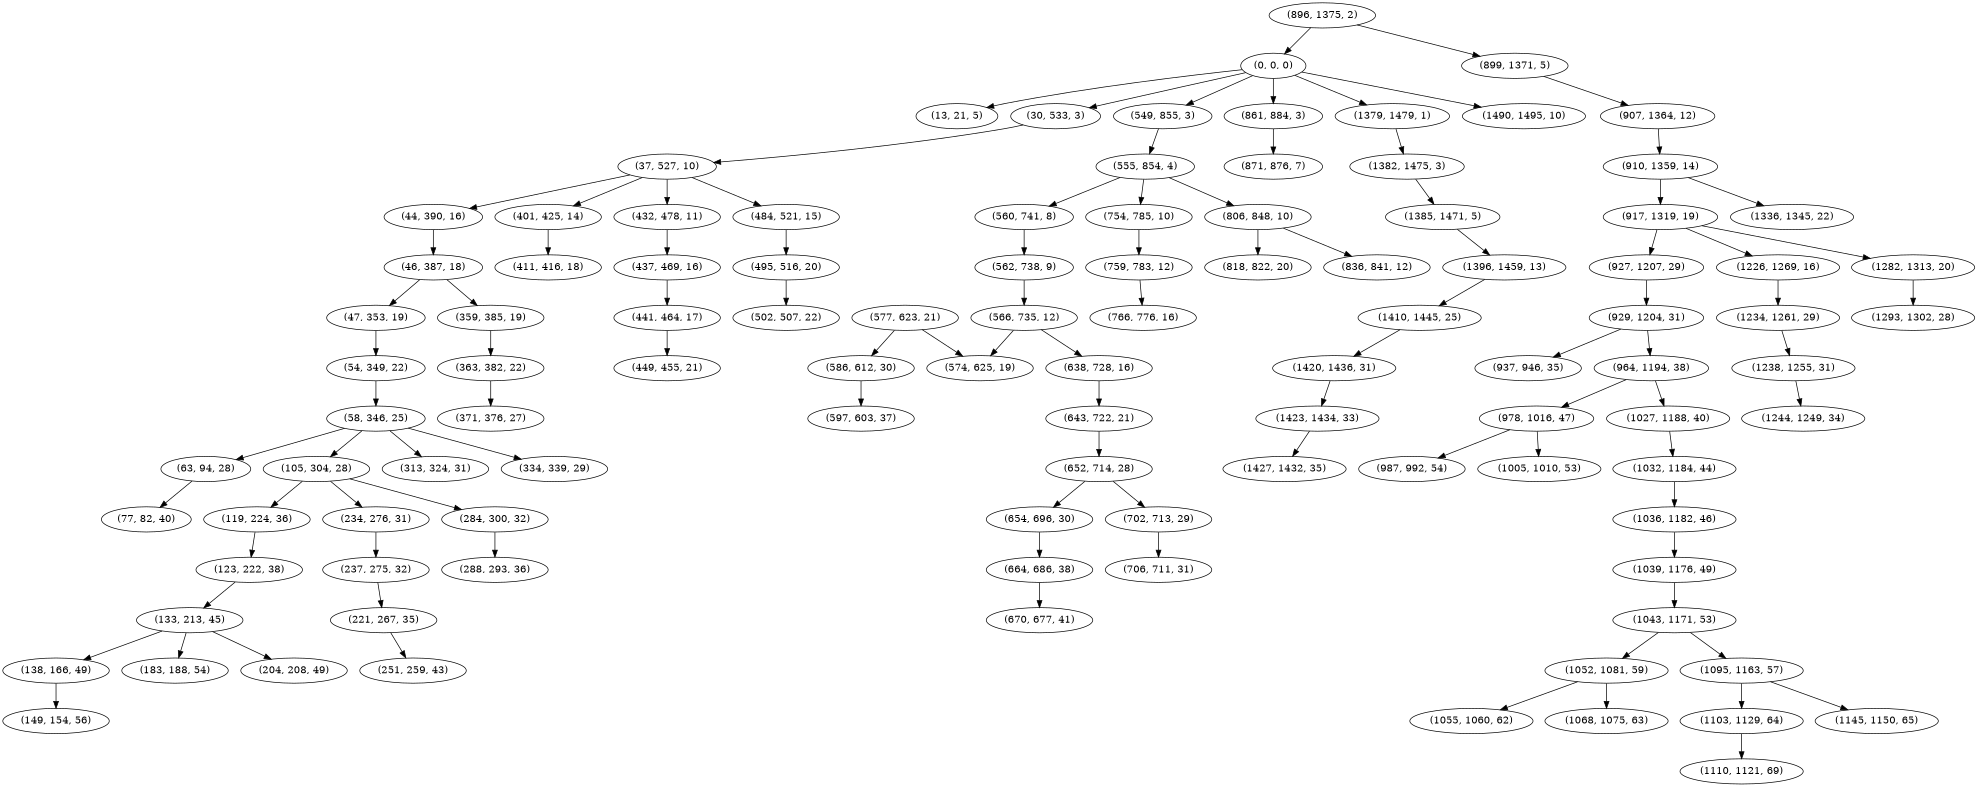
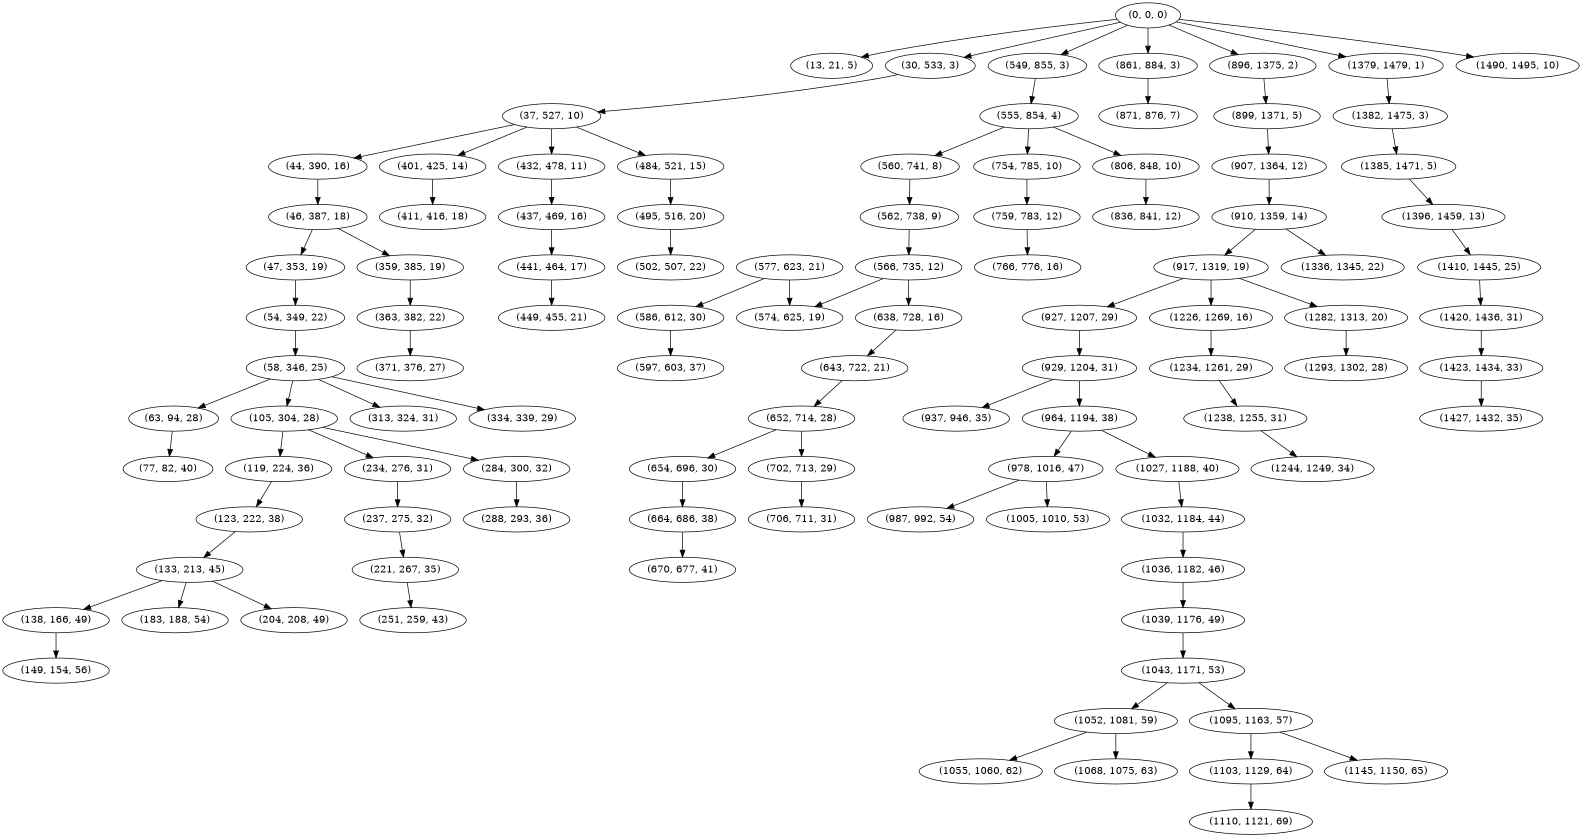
edge "(896, 1375, 2)" -> "(0, 0, 0)": reversed
node "(818, 822, 20)": removed
